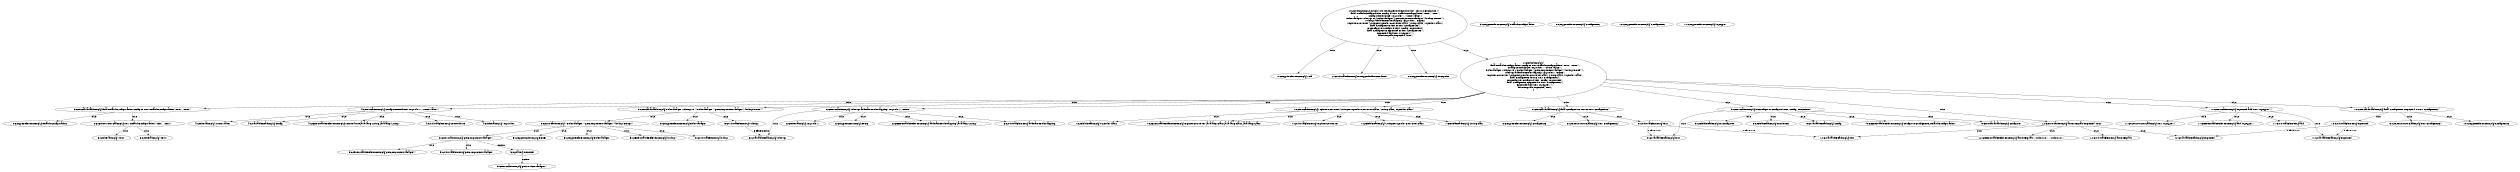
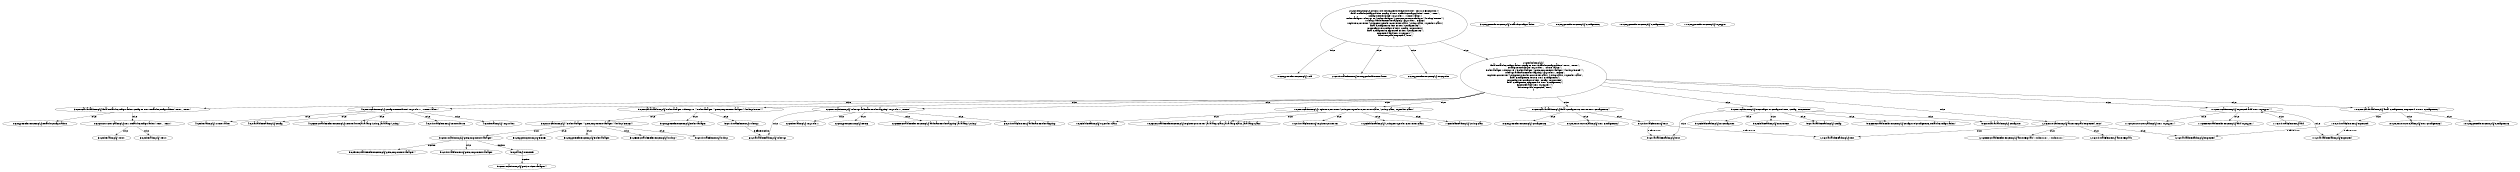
edge "11:CtInvocationImpl@expected.add(new MyType1())" -> "11:CtVirtualElement@add": reversed
edge "5:CtInvocationImpl@getComponentManager()" -> "5:CtExecutableReferenceImpl@getComponentManager()": label "AST" -> "Action"
